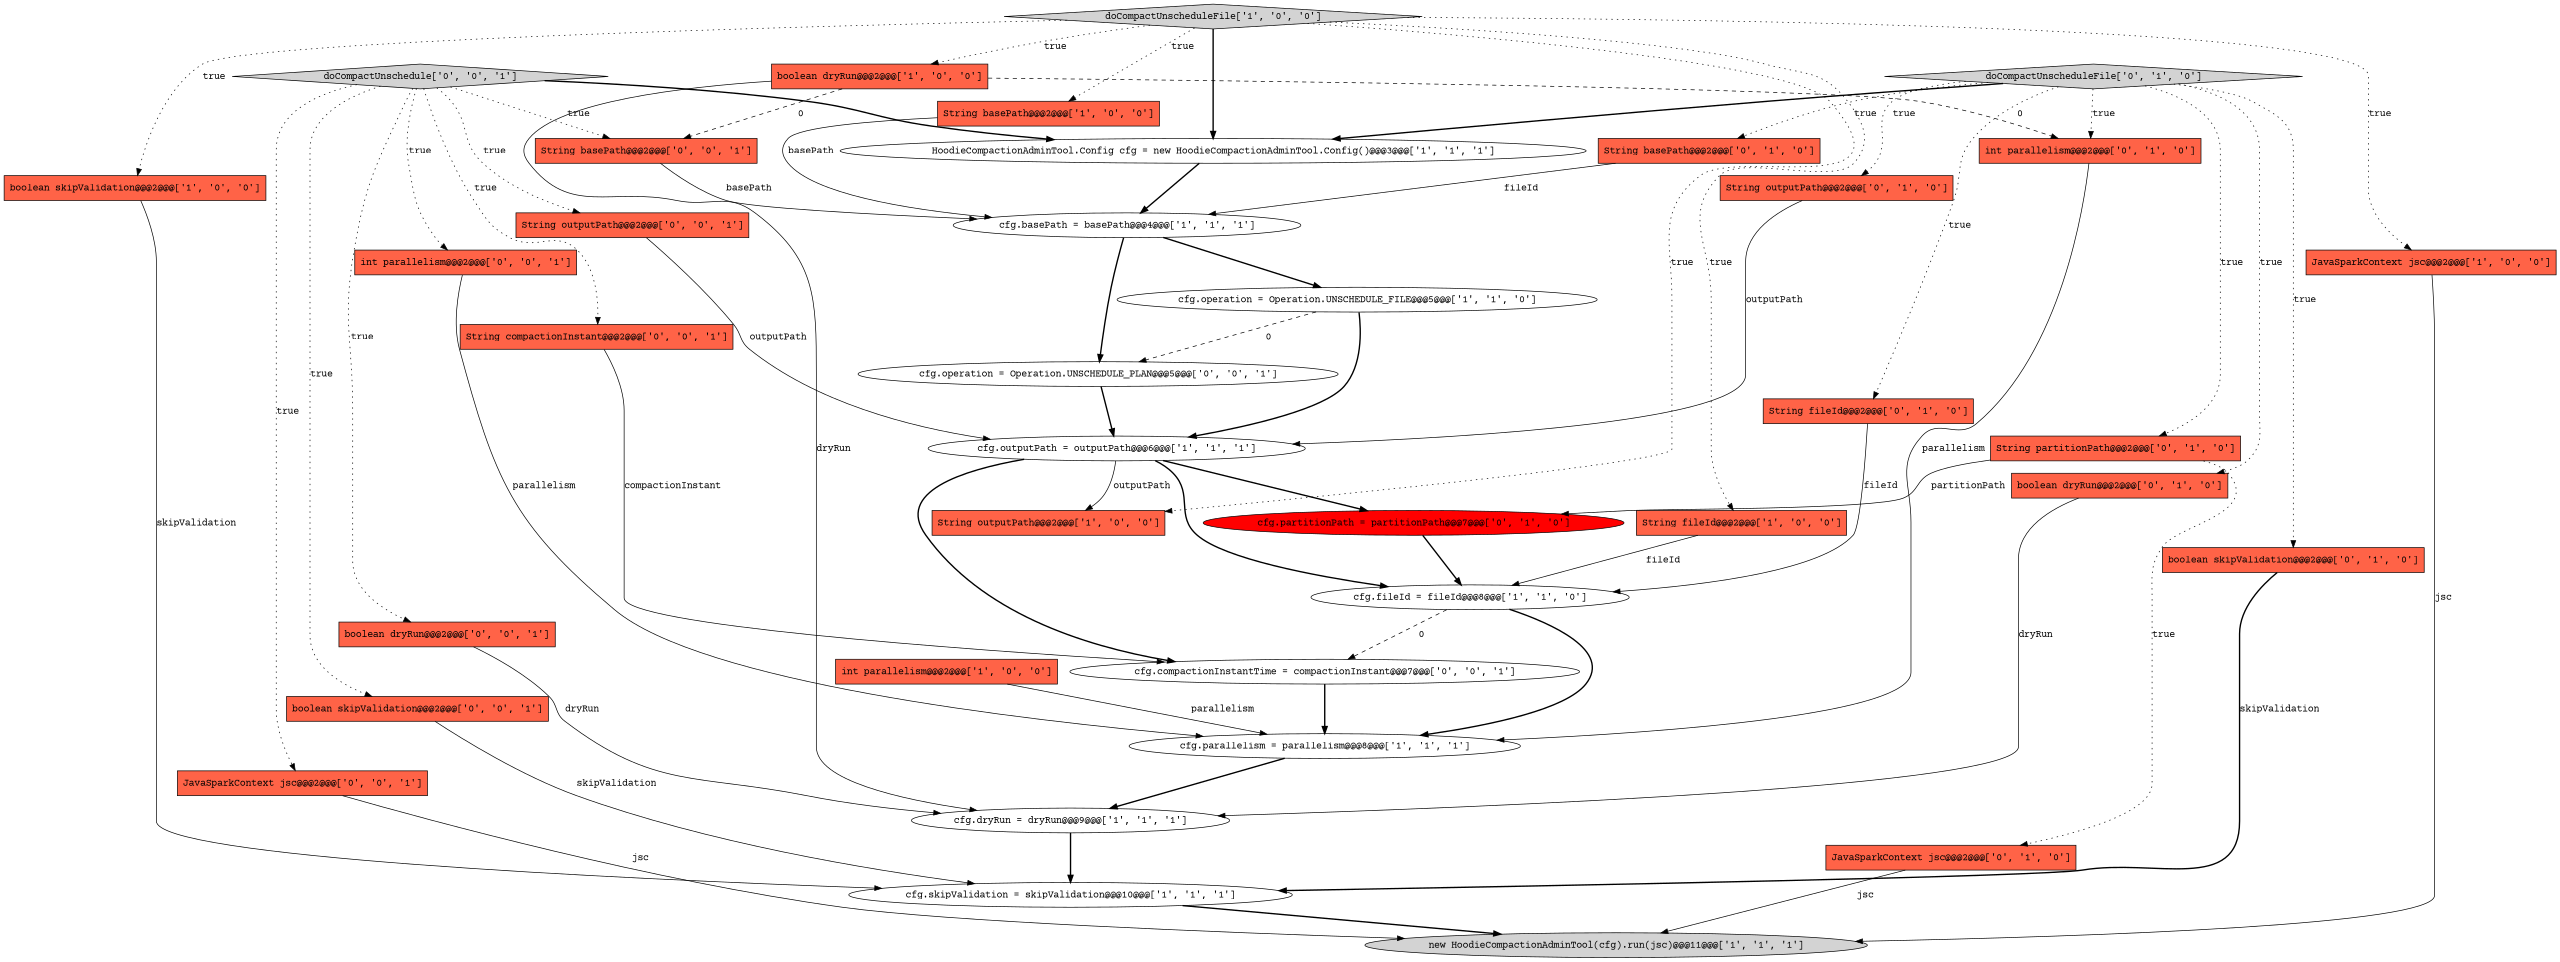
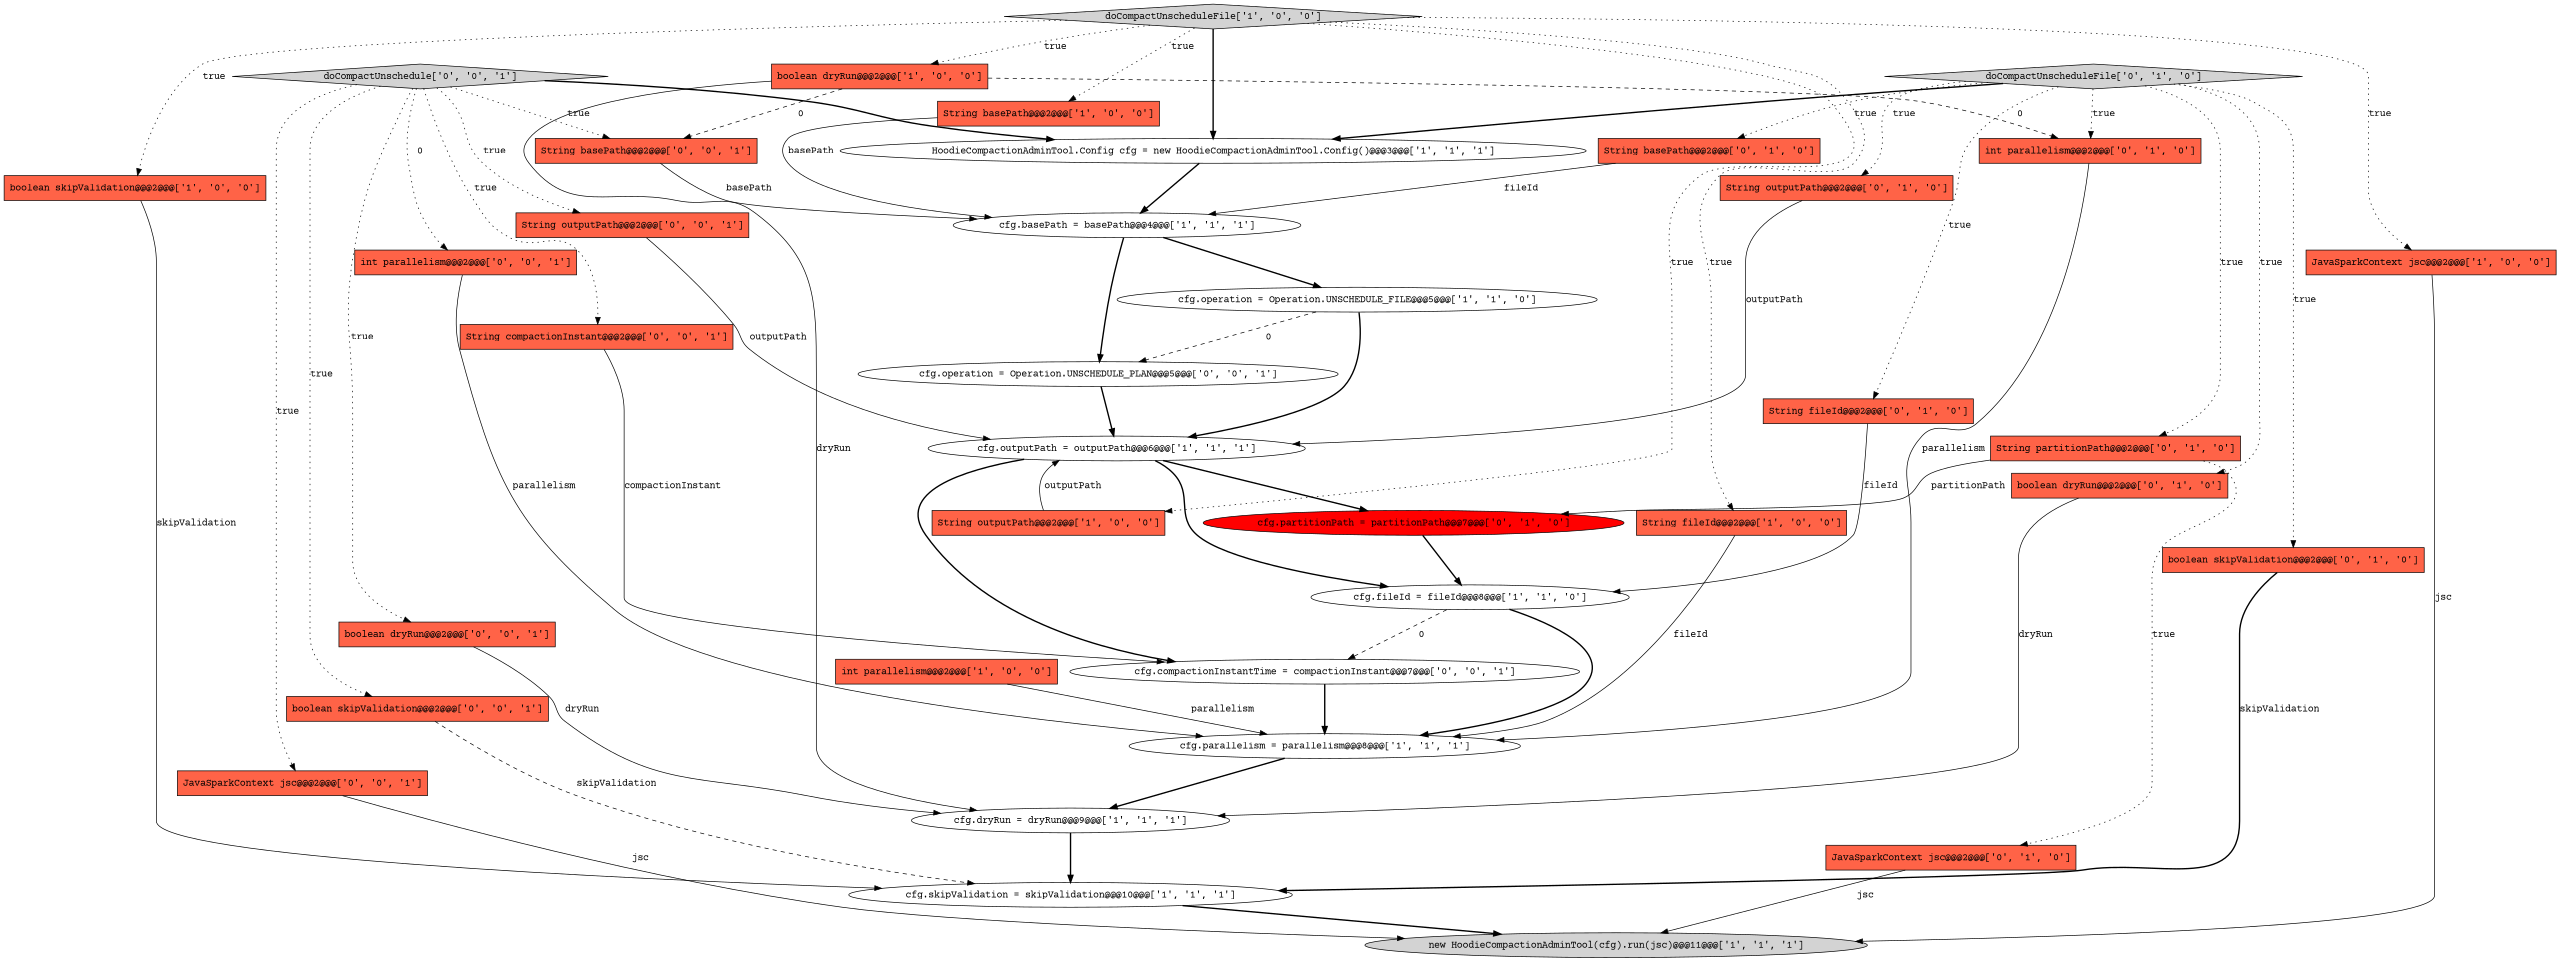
edge "doCompactUnschedule['0', '0', '1']" -> "int parallelism@@@2@@@['0', '0', '1']": label "true" -> "0"
edge "cfg.outputPath = outputPath@@@6@@@['1', '1', '1']" -> "String outputPath@@@2@@@['1', '0', '0']": reversed
edge "String fileId@@@2@@@['1', '0', '0']" -> "cfg.fileId = fileId@@@8@@@['1', '1', '0']": now "String fileId@@@2@@@['1', '0', '0']" -> "cfg.parallelism = parallelism@@@8@@@['1', '1', '1']"
edge "boolean skipValidation@@@2@@@['0', '0', '1']" -> "cfg.skipValidation = skipValidation@@@10@@@['1', '1', '1']": style solid -> dashed
